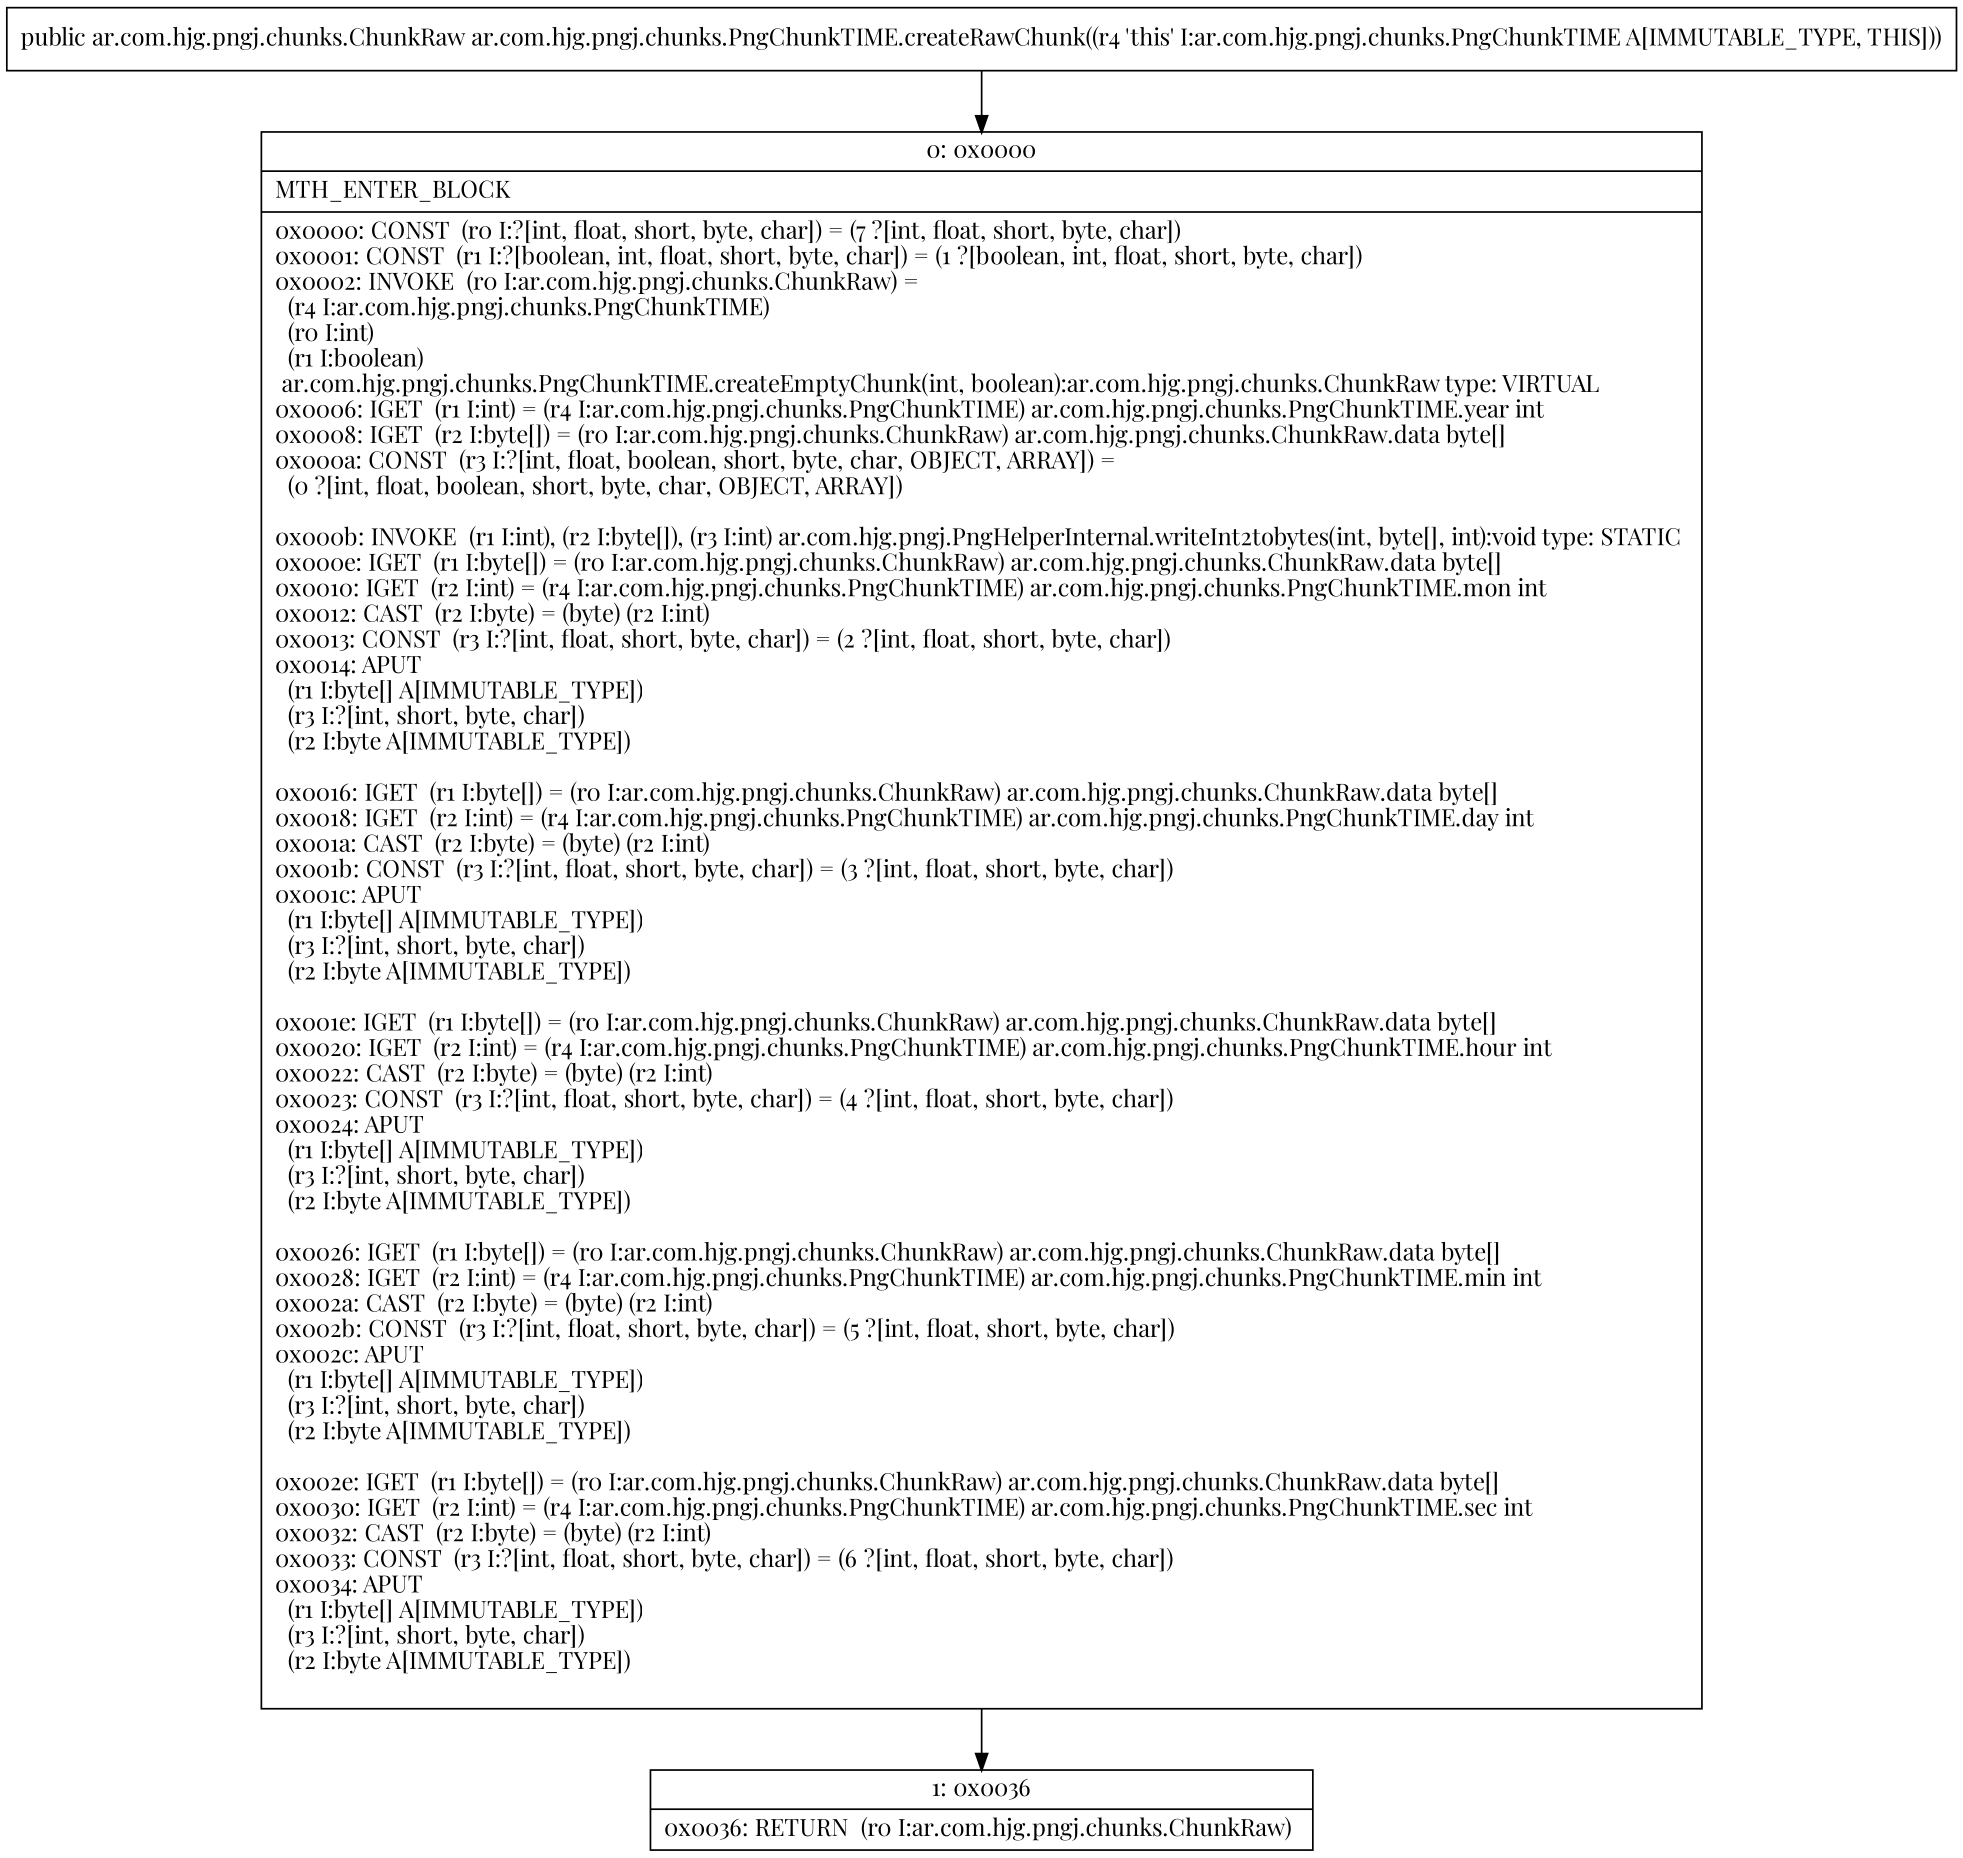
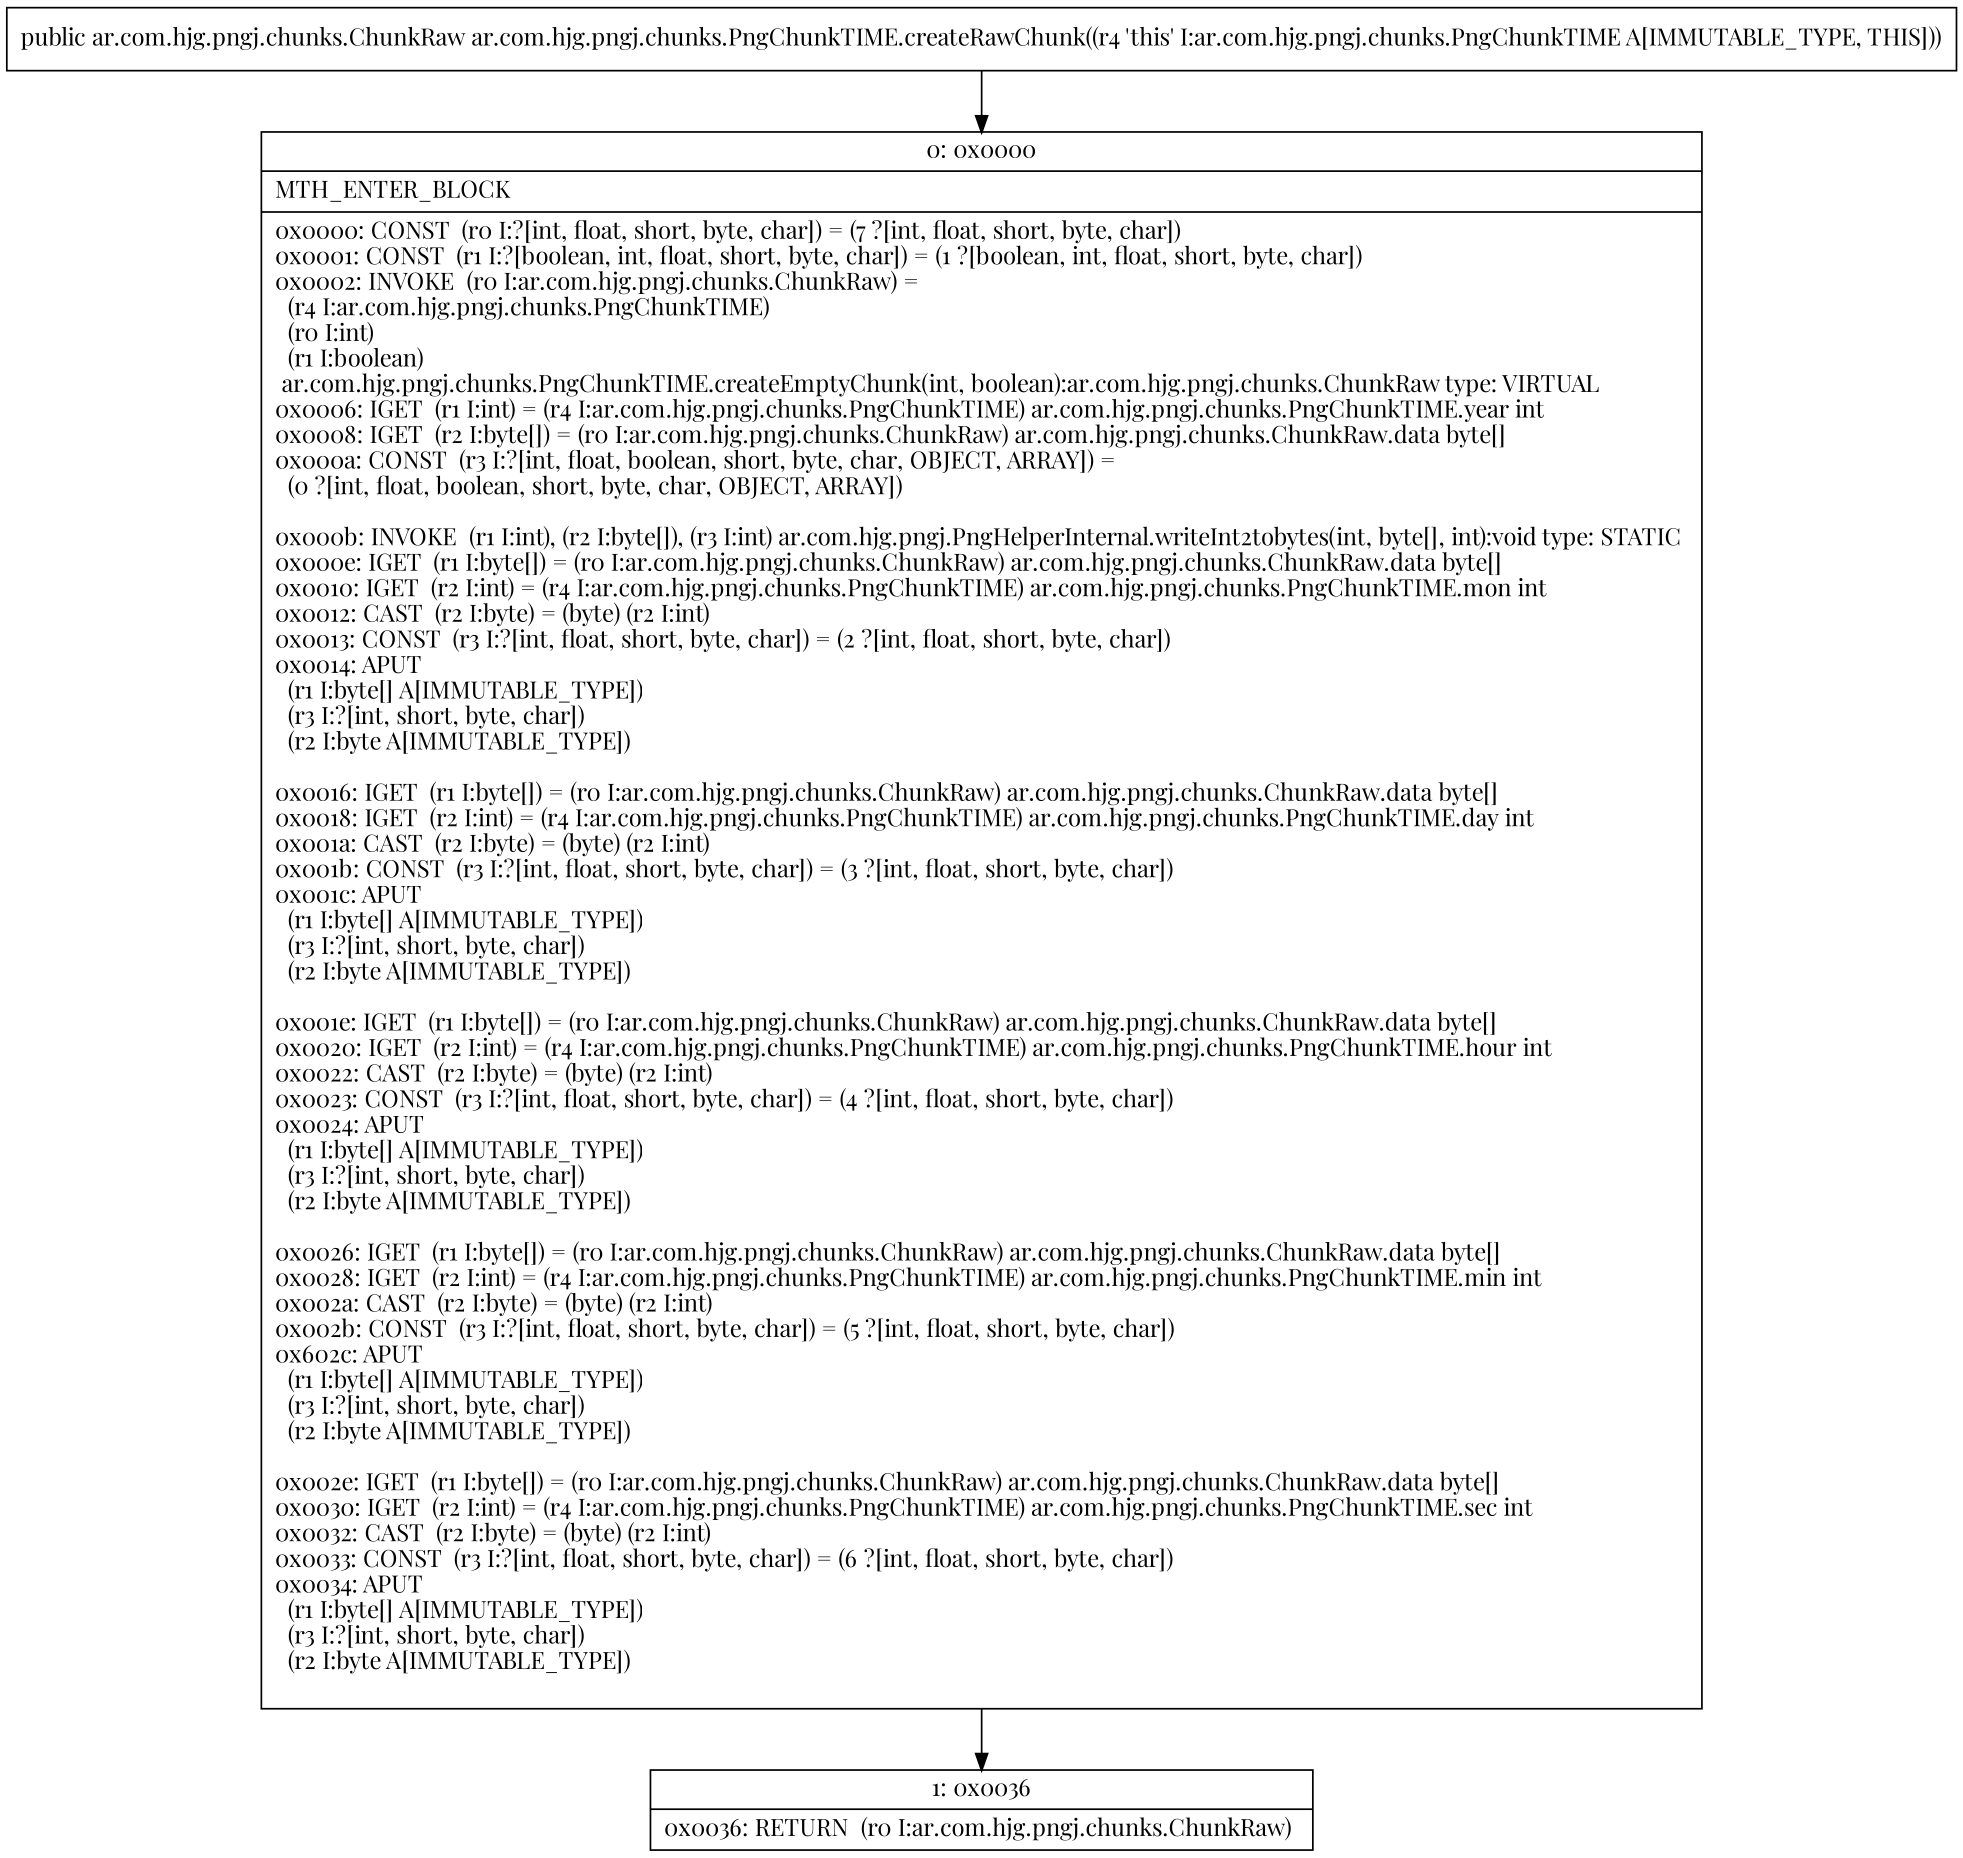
node "0: 0x0000": text "0x002c: APUT" -> "0x602c: APUT"
